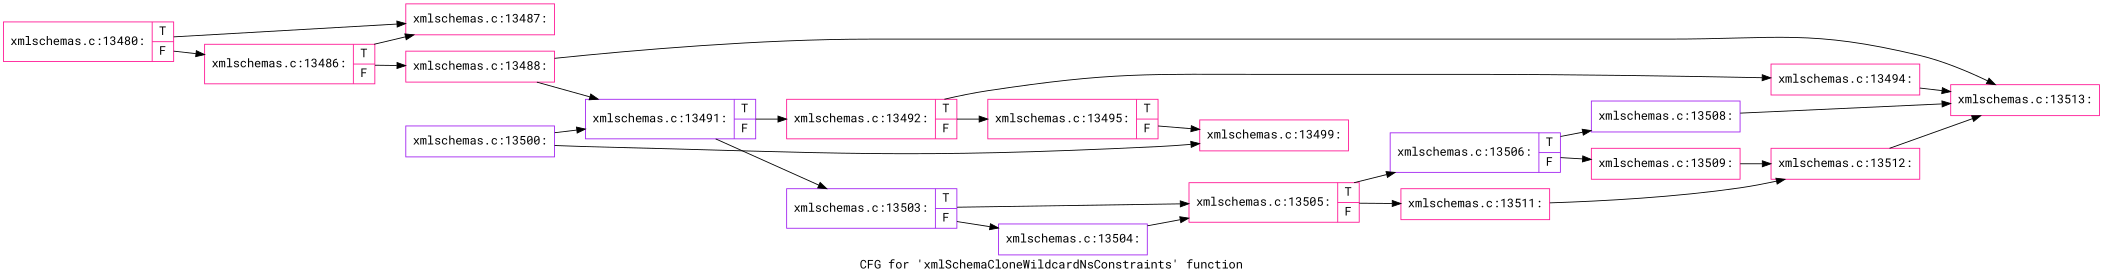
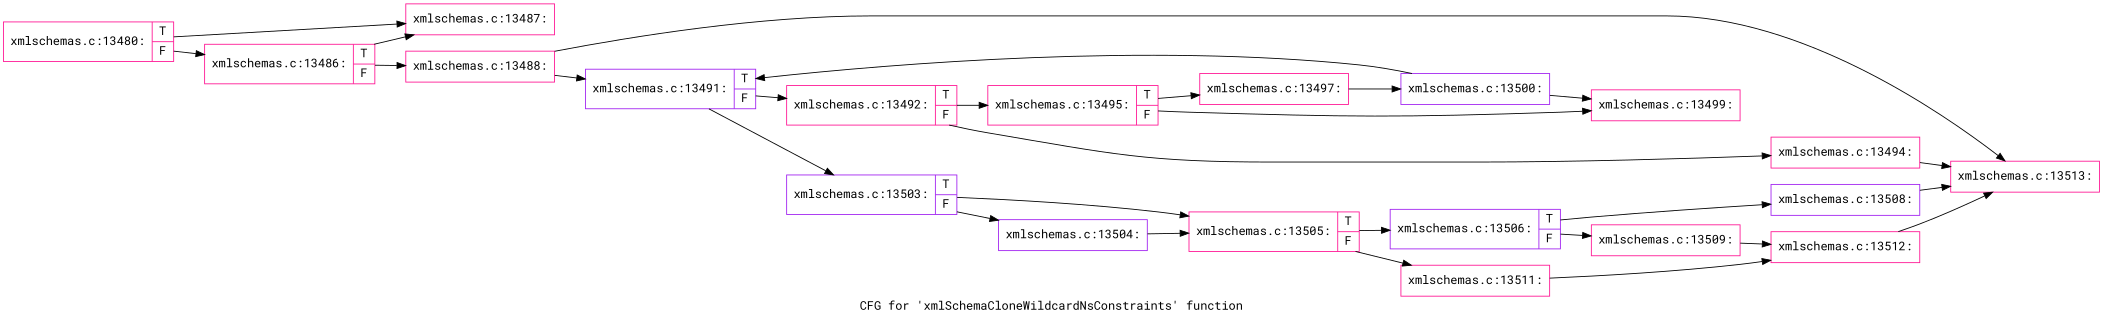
node "xmlschemas.c:13497:": added
